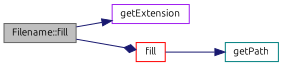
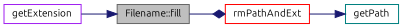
edge "Filename::fill" -> "getExtension": reversed
node "fill": label "fill" -> "rmPathAndExt"
